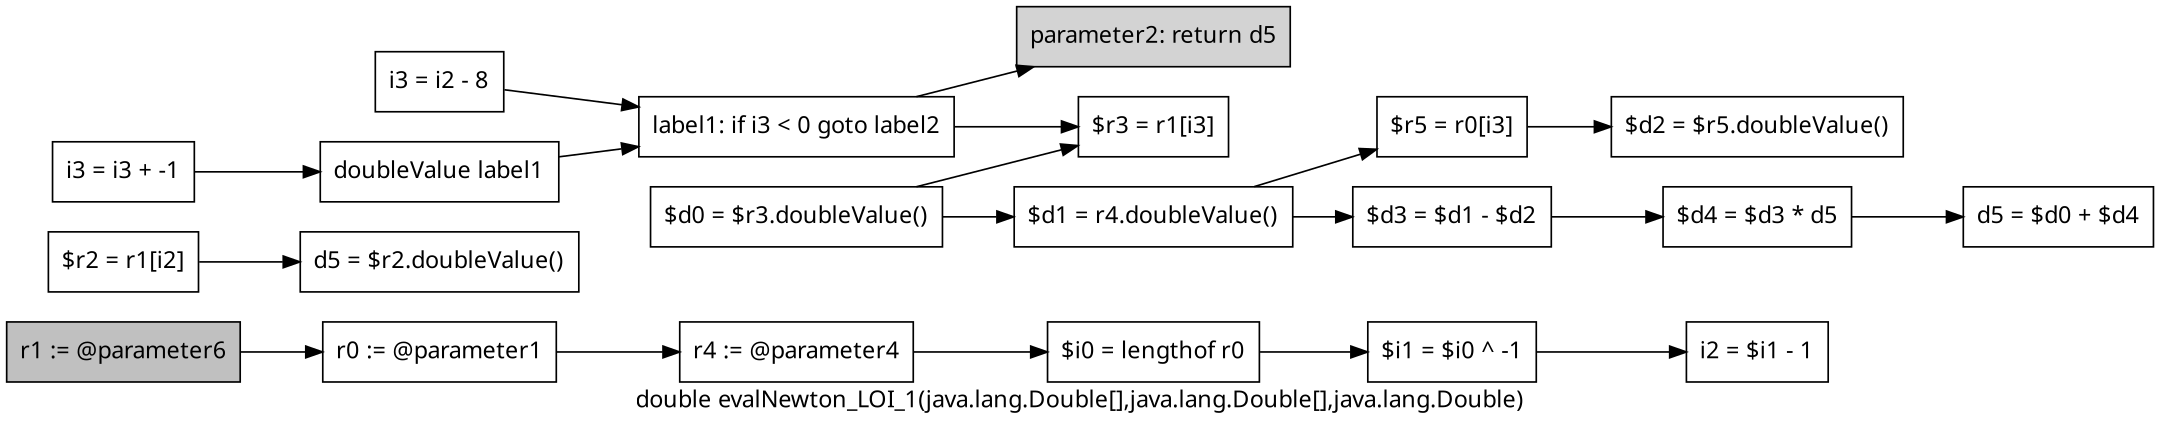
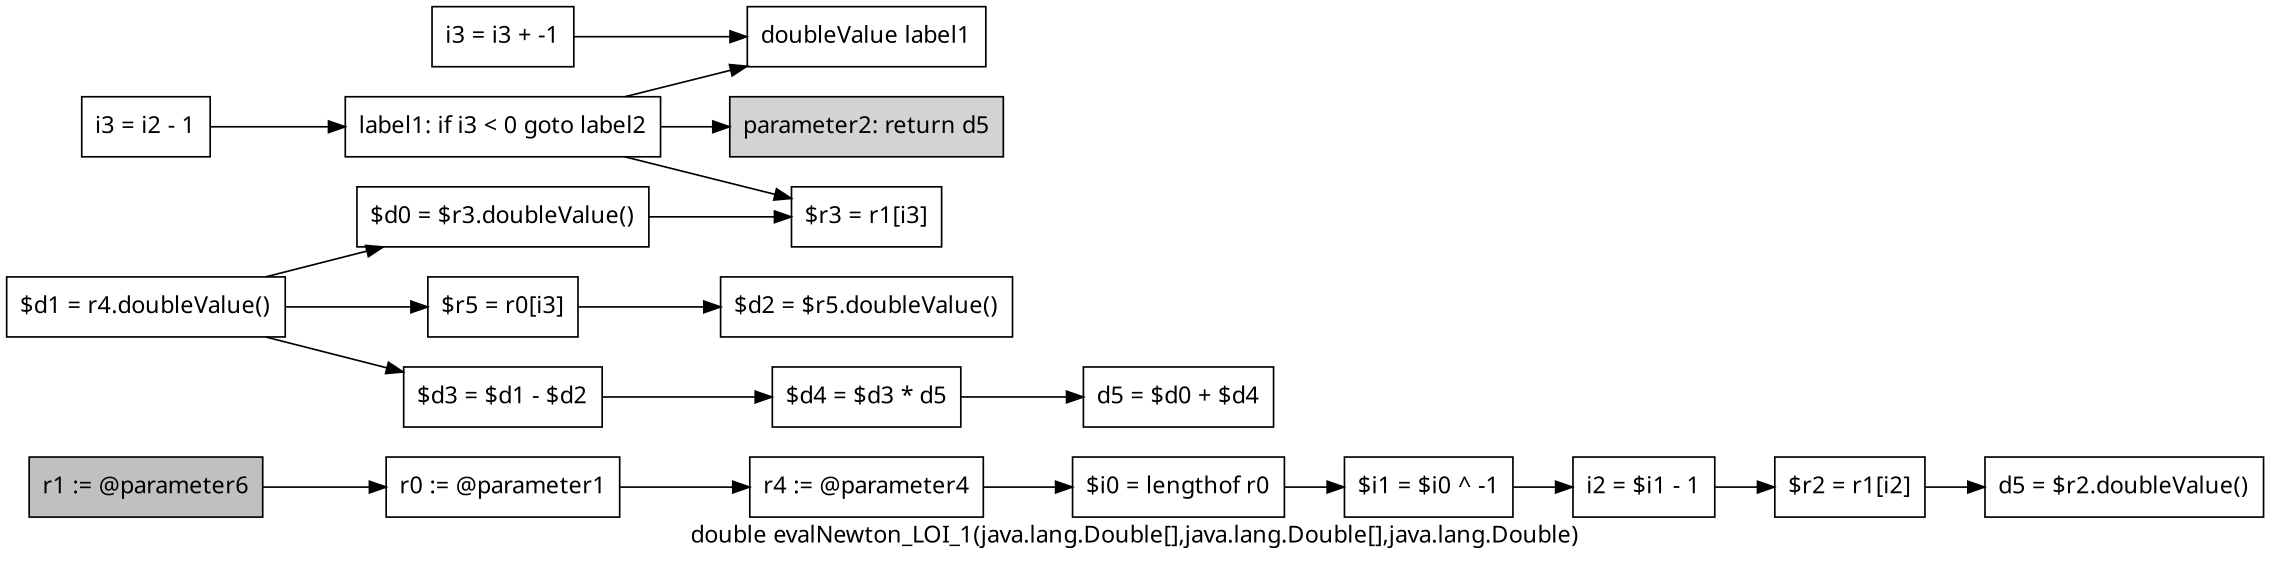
node "i3 = i2 - 8": label "i3 = i2 - 8" -> "i3 = i2 - 1"
edge "doubleValue label1" -> "label1: if i3 < 0 goto label2": reversed
edge "$d0 = $r3.doubleValue()" -> "$d1 = r4.doubleValue()": reversed
edge "i2 = $i1 - 1" -> "$r2 = r1[i2]": added
